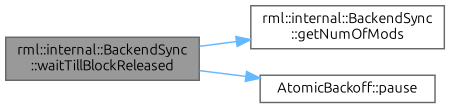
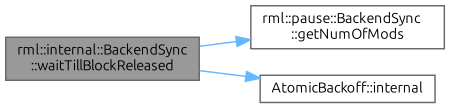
node "rml::internal::BackendSync ::getNumOfMods": label "rml::internal::BackendSync ::getNumOfMods" -> "rml::pause::BackendSync ::getNumOfMods"
node "AtomicBackoff::pause": label "AtomicBackoff::pause" -> "AtomicBackoff::internal"
